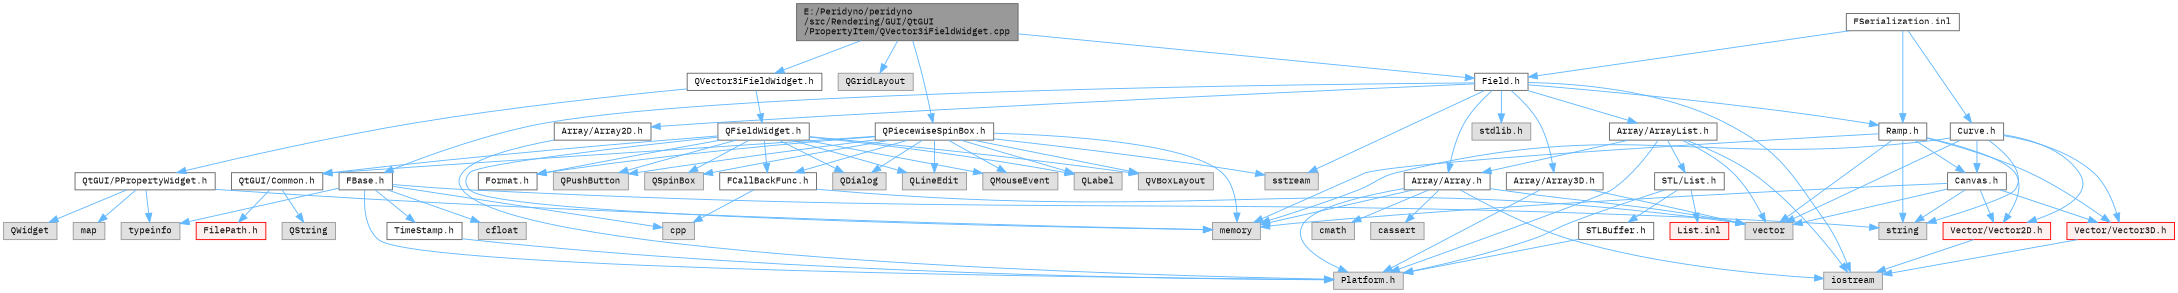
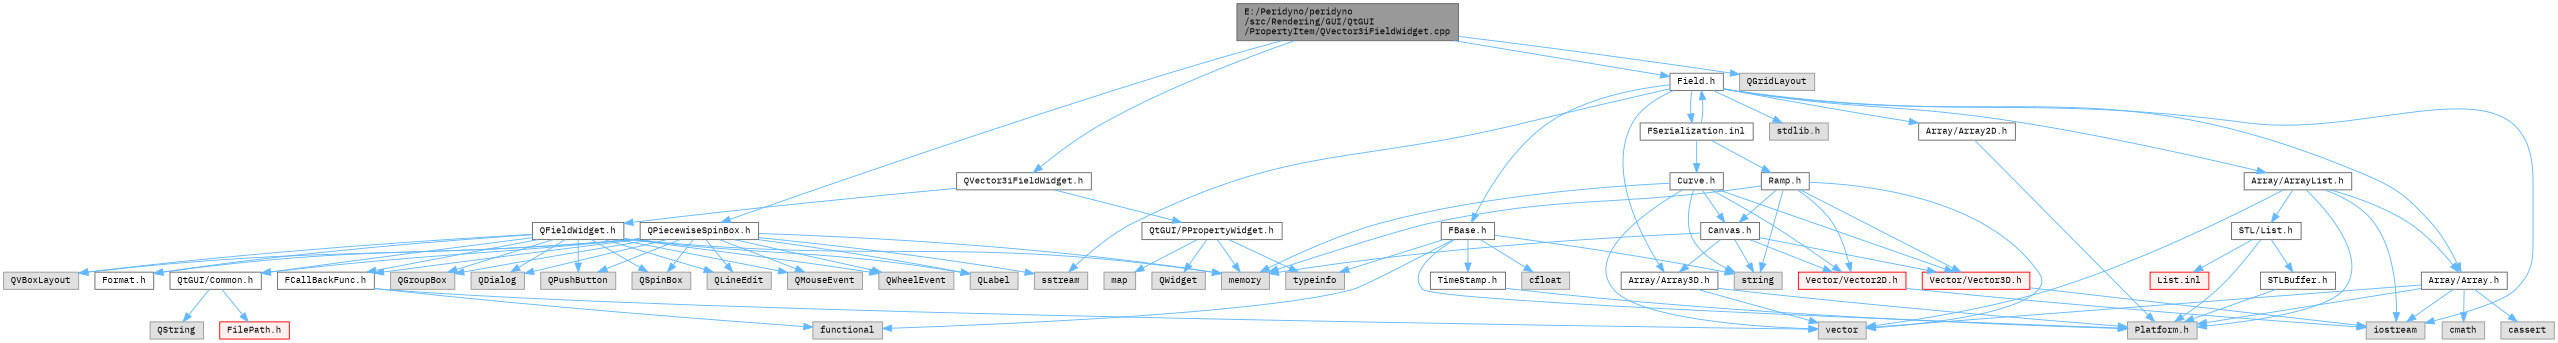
edge "Field.h" -> "Ramp.h": now "Field.h" -> "FSerialization.inl"
edge "Array/Array.h" -> "memory": removed
edge "Canvas.h" -> "vector": now "Canvas.h" -> "Array/Array3D.h"
node "cpp": label "cpp" -> "functional"
node "QGroupBox": added
node "QWheelEvent": added
